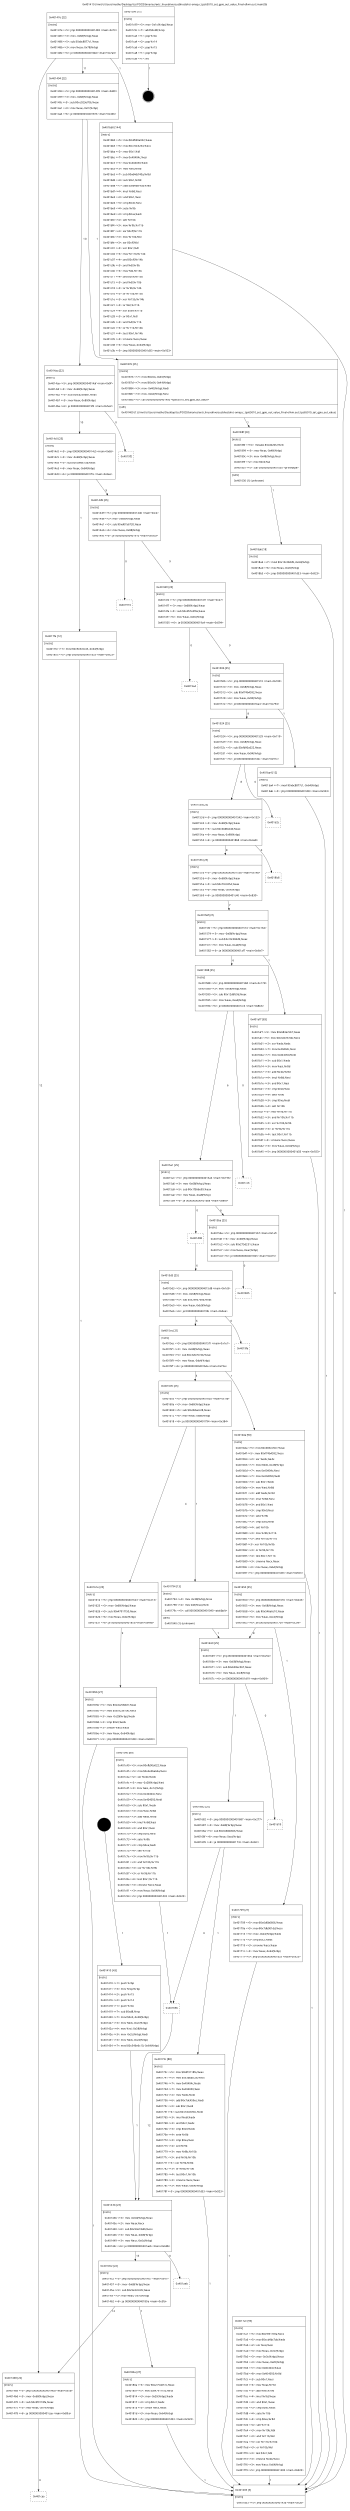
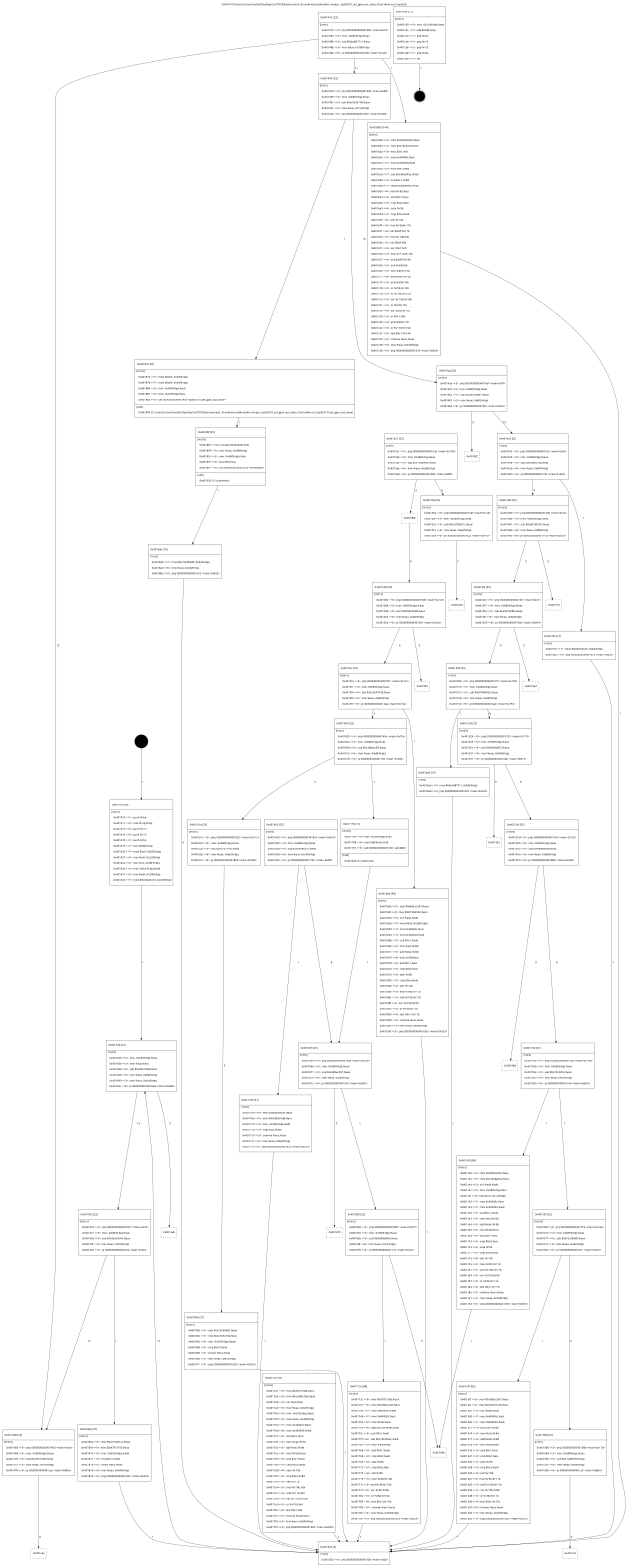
edge "0x401588 [25]" -> "0x4015a1 [25]": removed, label "6"
edge "0x401556 [25]" -> "0x401c40 [89]": added, label "1"
edge "0x40169b" -> "0x40143b [23]": now "0x401d33 [5]" -> "0x40143b [23]"
